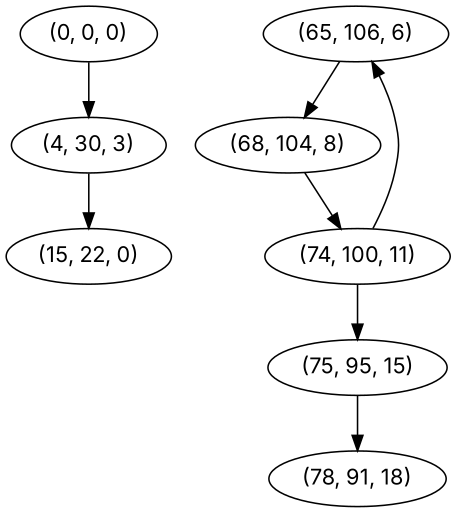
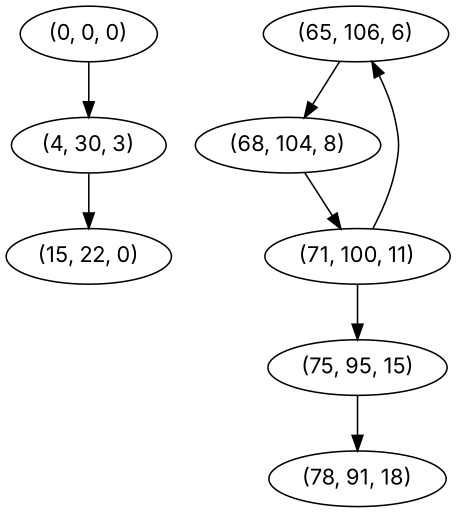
node "(74, 100, 11)": label "(74, 100, 11)" -> "(71, 100, 11)"
